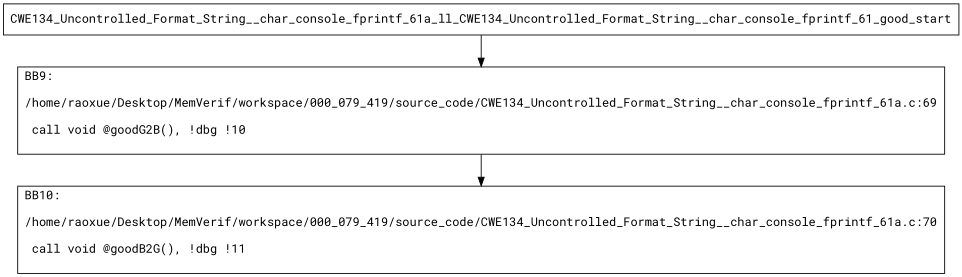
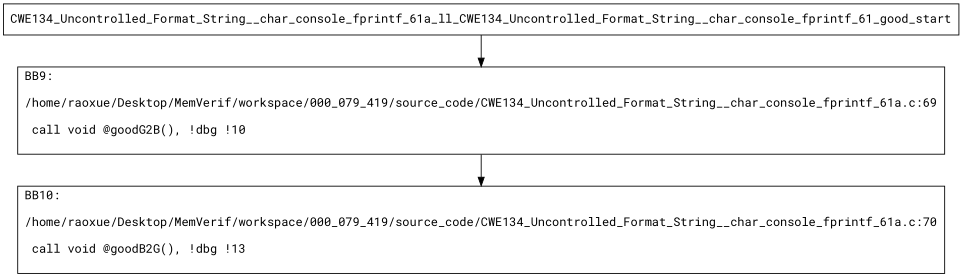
node "BB10:": text "call void @goodB2G(), !dbg !11" -> "call void @goodB2G(), !dbg !13"
